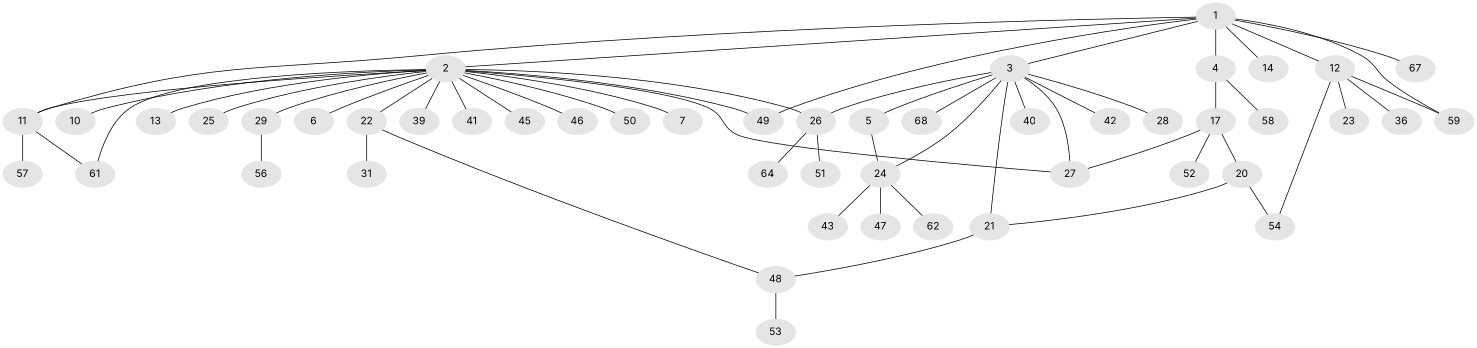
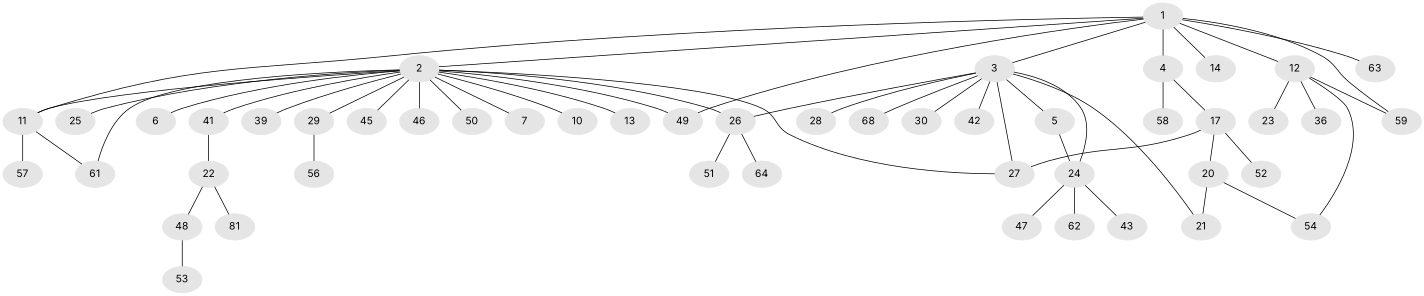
node "67": label "67" -> "63"
edge "2" -- "22": now "41" -- "22"
node "40": label "40" -> "30"
node "31": label "31" -> "81"
edge "21" -- "48": removed
